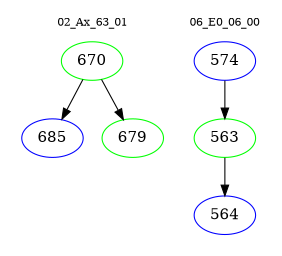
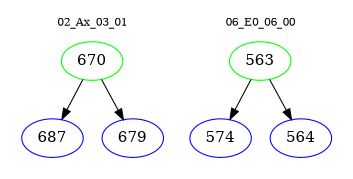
cluster "02_Ax_63_01": label "02_Ax_63_01" -> "02_Ax_03_01"
edge "574" -> "563": reversed
node "685": label "685" -> "687"
node "679": color green -> blue
